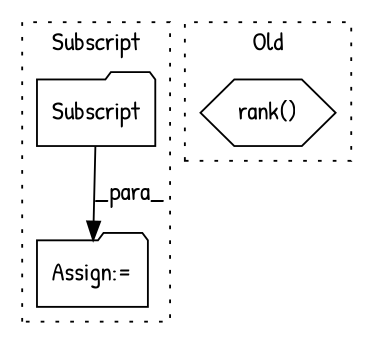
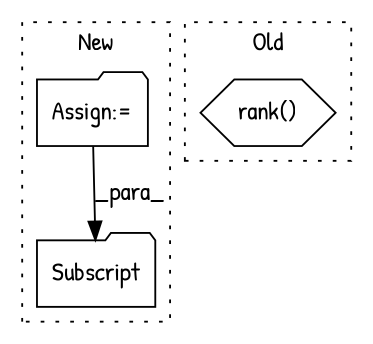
cluster "Subscript": label "Subscript" -> "New"
edge "Subscript" -> "Assign:=": reversed
